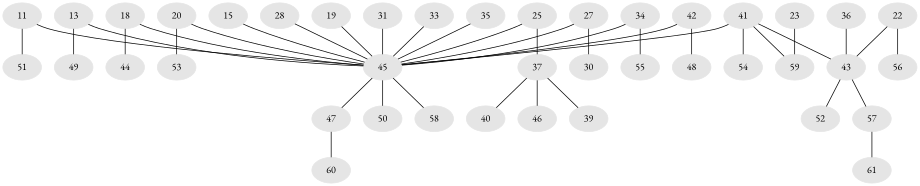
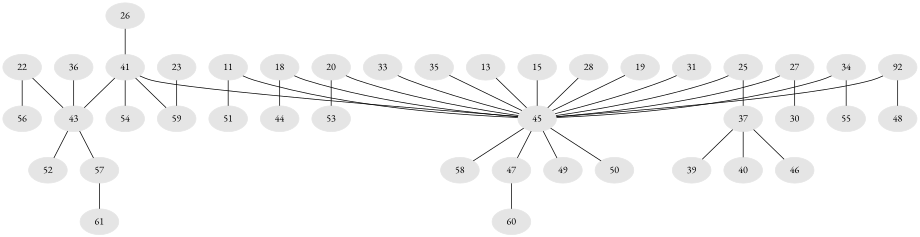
node "26": added
node "42": label "42" -> "92"
edge "13" -- "49": now "45" -- "49"
